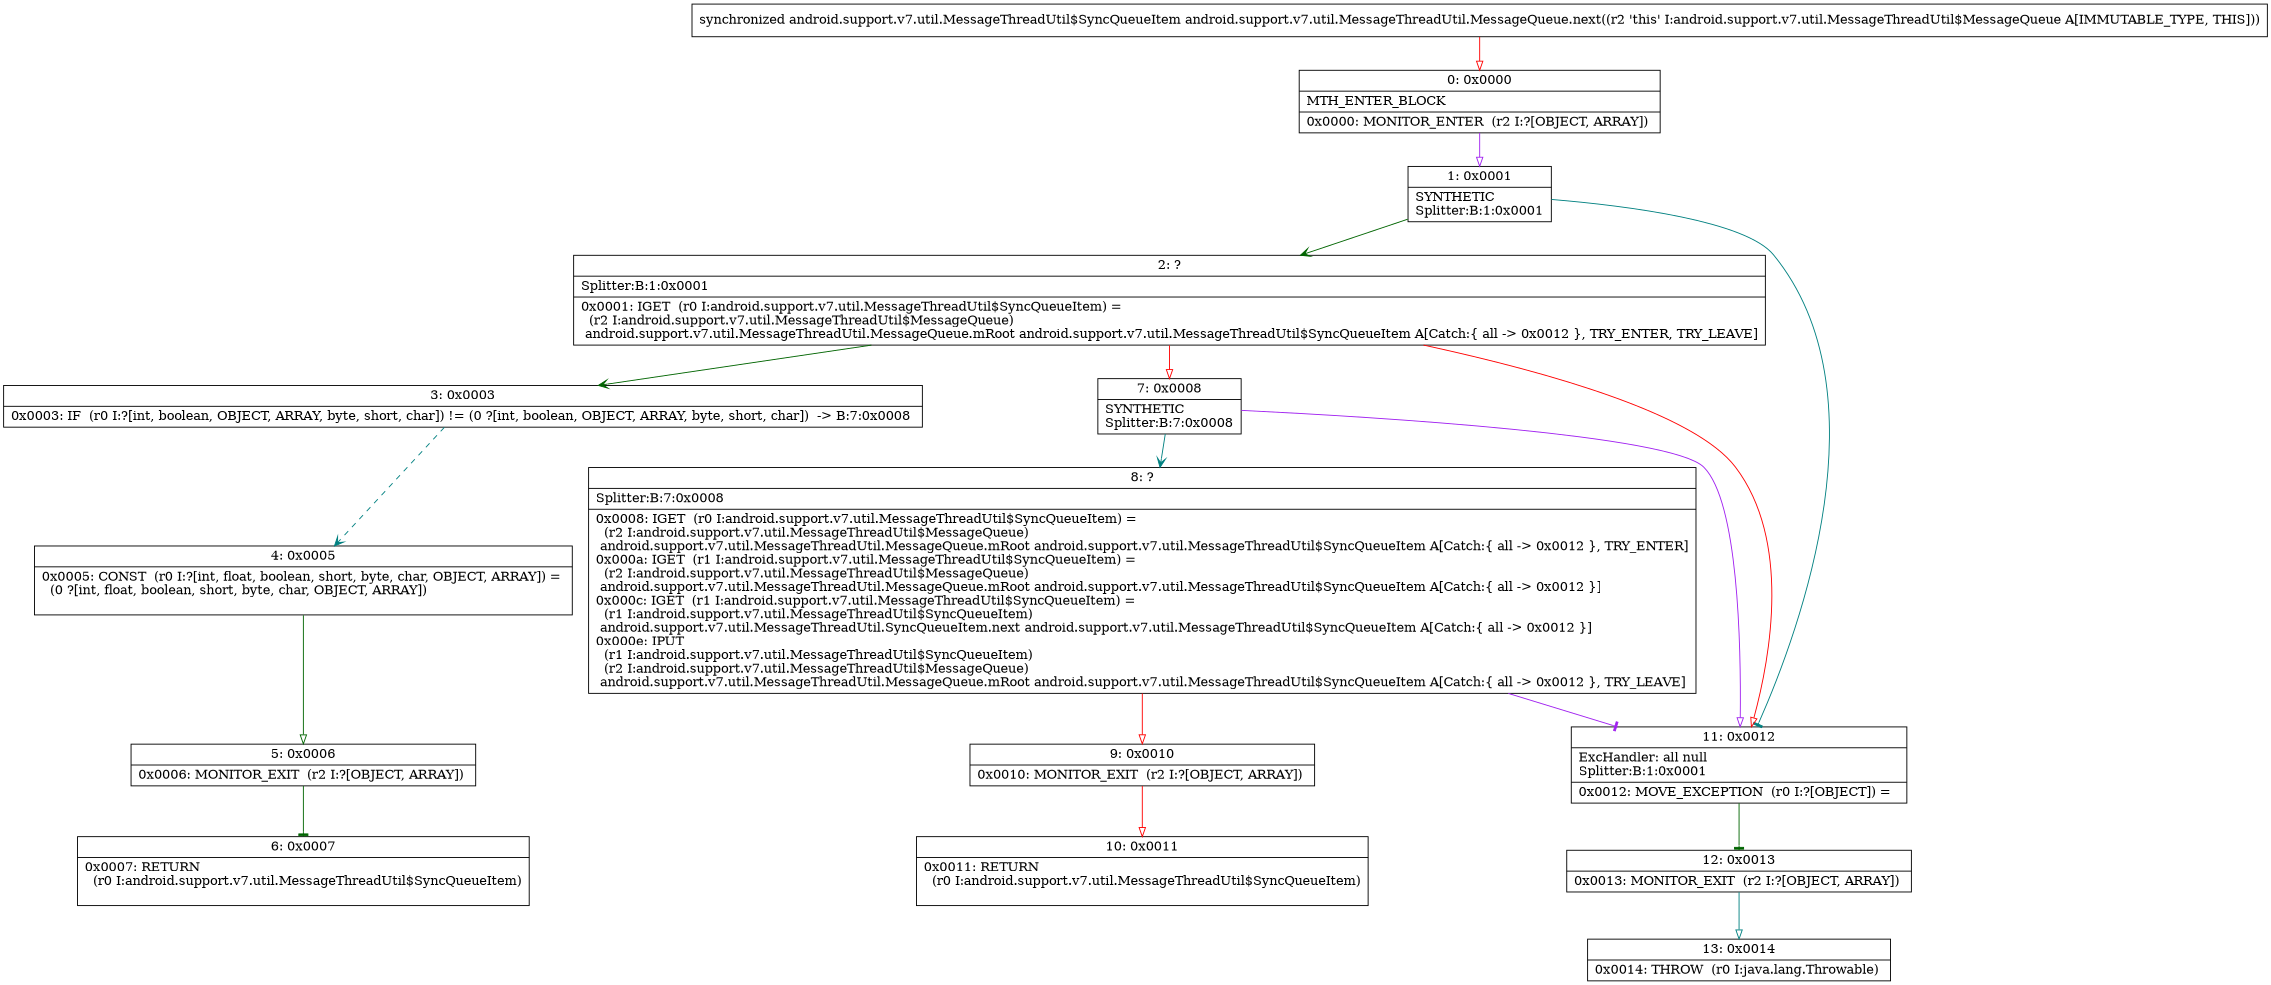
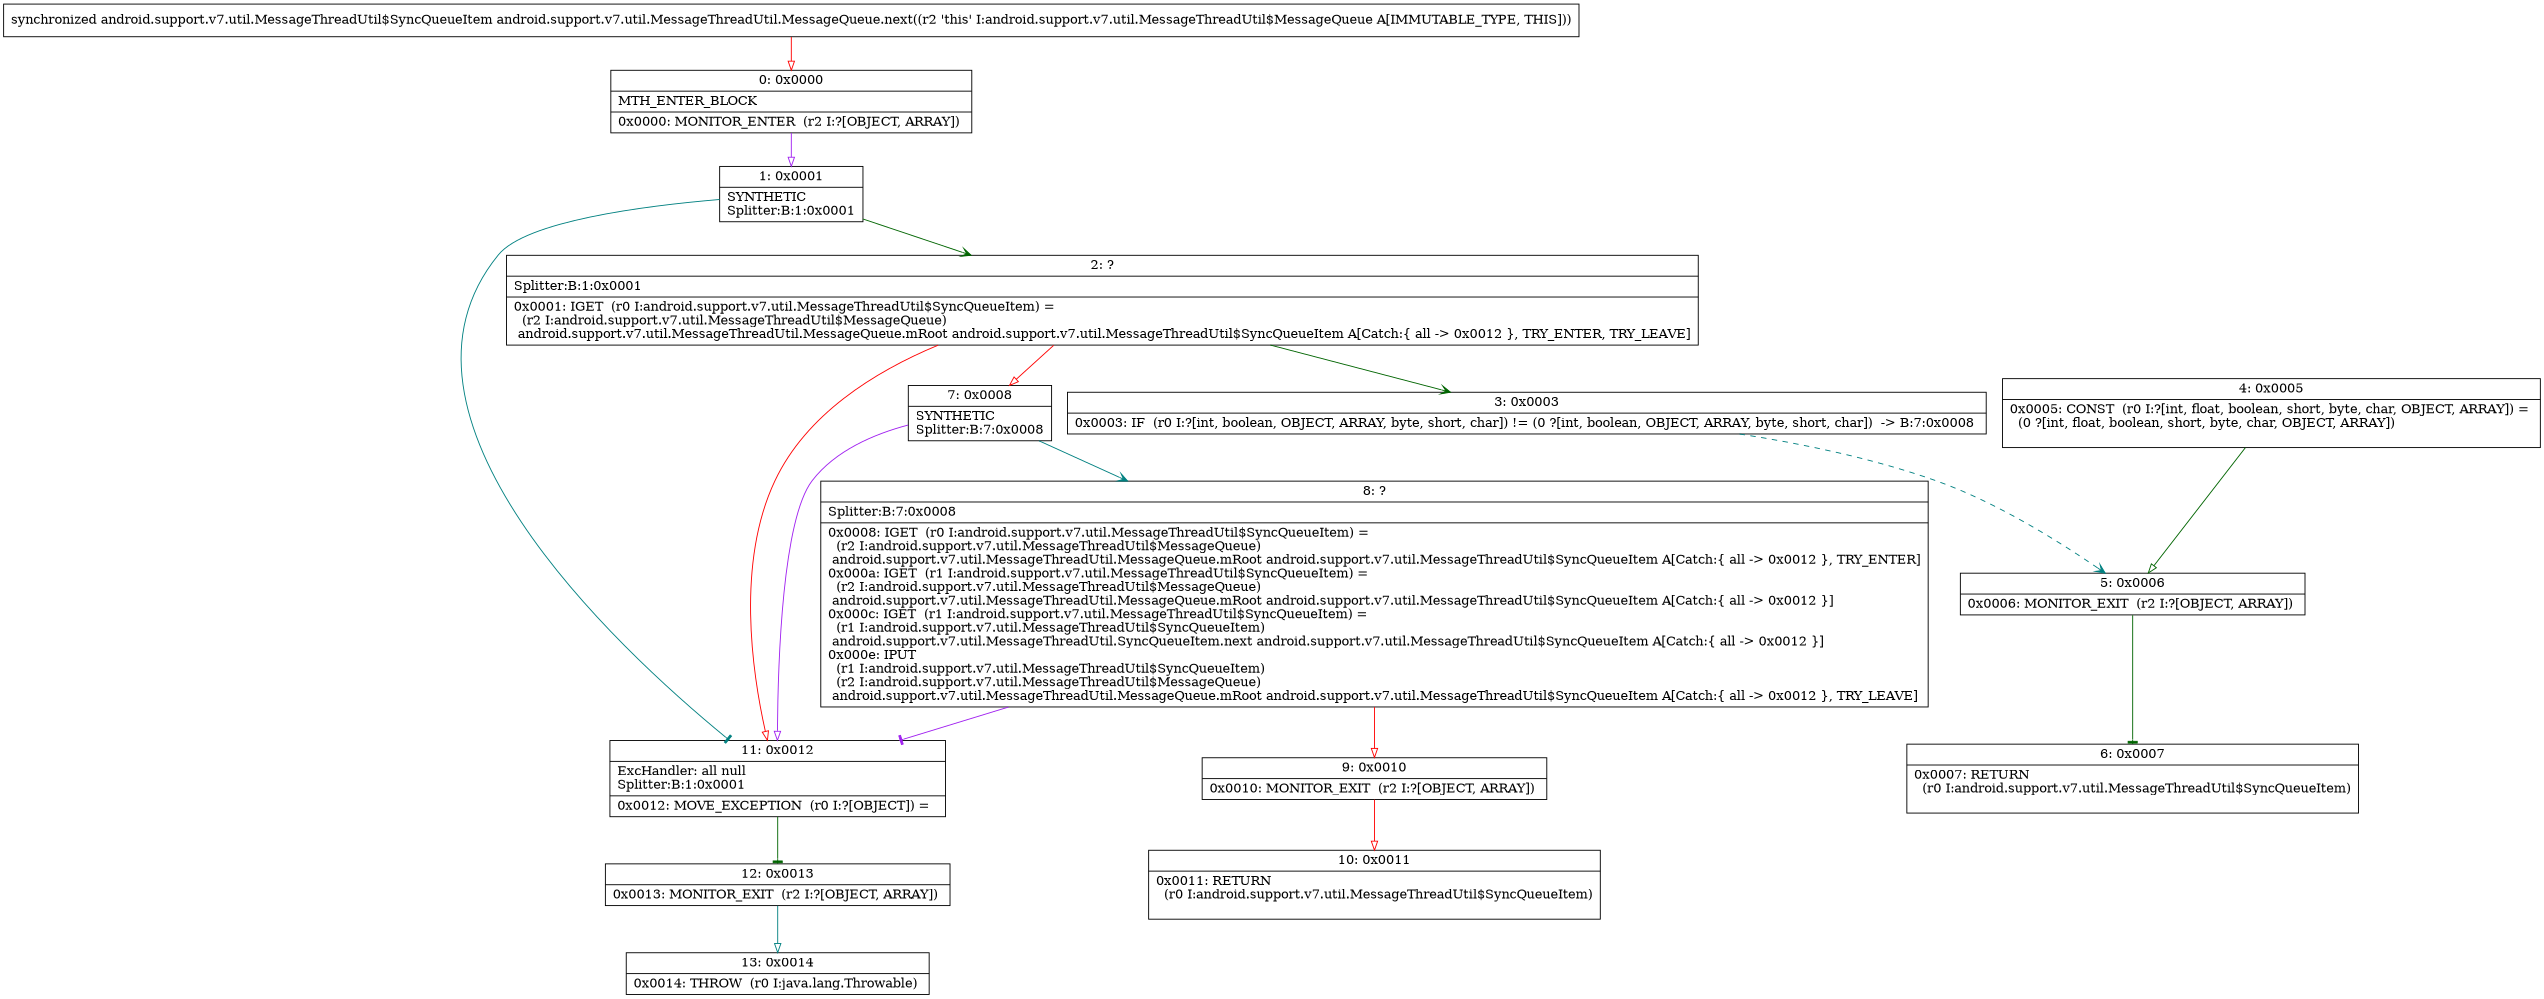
edge "3: 0x0003" -> "4: 0x0005": now "3: 0x0003" -> "5: 0x0006"
